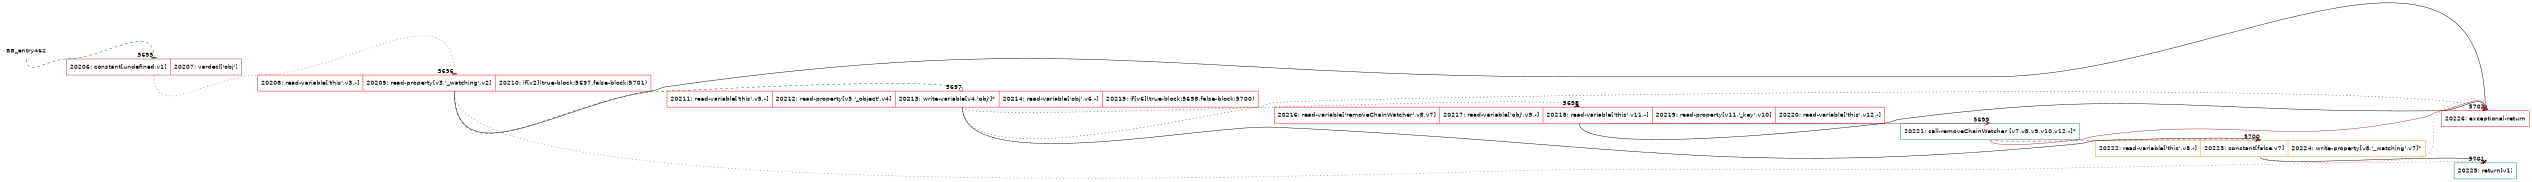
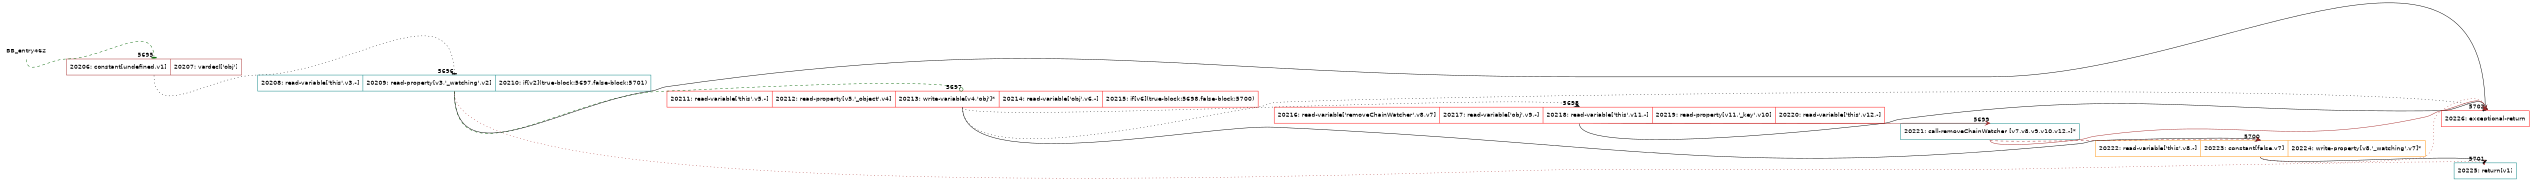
edge "20206: constant[undefined,v1]" -> "20208: read-variable['this',v3,-]": color brown -> black
node "20208: read-variable['this',v3,-]": color red -> teal
edge "20208: read-variable['this',v3,-]" -> "20225: return[v1]": arrowhead vee -> tee
